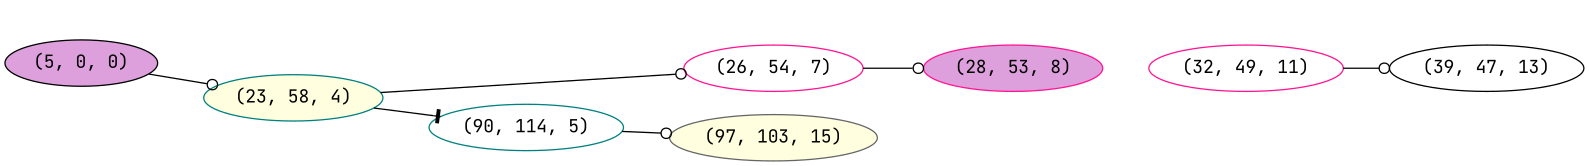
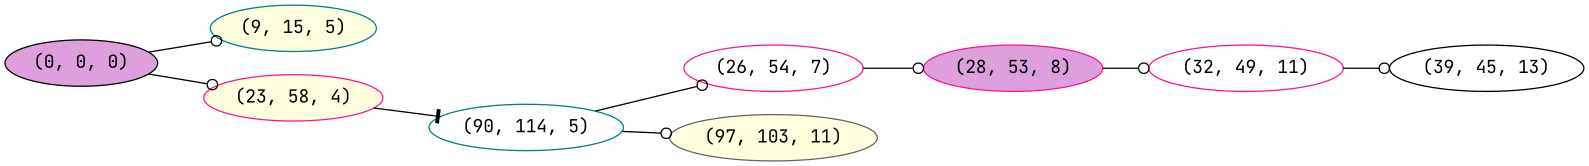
node "(9, 15, 5)": added
node "(5, 0, 0)": label "(5, 0, 0)" -> "(0, 0, 0)"
edge "(28, 53, 8)" -> "(32, 49, 11)": added
node "(39, 47, 13)": label "(39, 47, 13)" -> "(39, 45, 13)"
edge "(23, 58, 4)" -> "(26, 54, 7)": now "(90, 114, 5)" -> "(26, 54, 7)"
node "(23, 58, 4)": color teal -> deeppink
node "(97, 103, 15)": label "(97, 103, 15)" -> "(97, 103, 11)"
